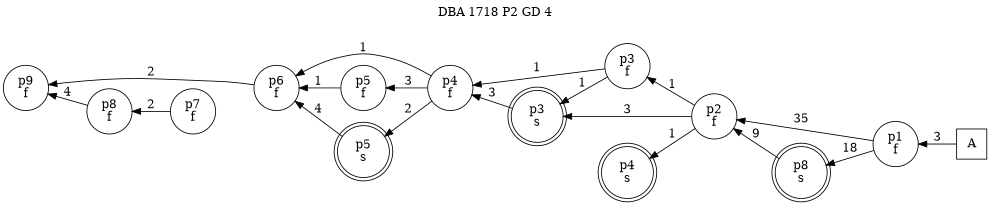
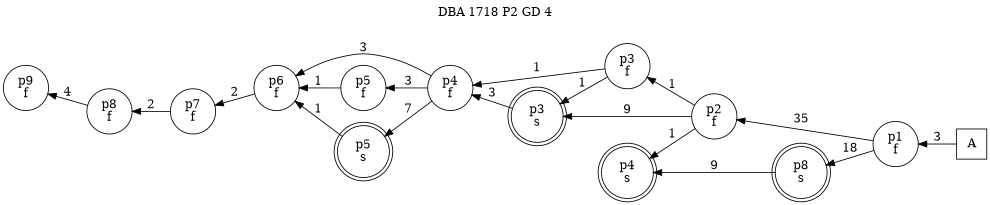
edge "p4 f" -> "p6 f": label "1" -> "3"
edge "p6 f" -> "p9 f": now "p6 f" -> "p7 f"
edge "p5 s" -> "p6 f": label "4" -> "1"
edge "p4 f" -> "p5 s": label "2" -> "7"
edge "p2 f" -> "p3 s": label "3" -> "9"
edge "p8 s" -> "p2 f": now "p8 s" -> "p4 s"
